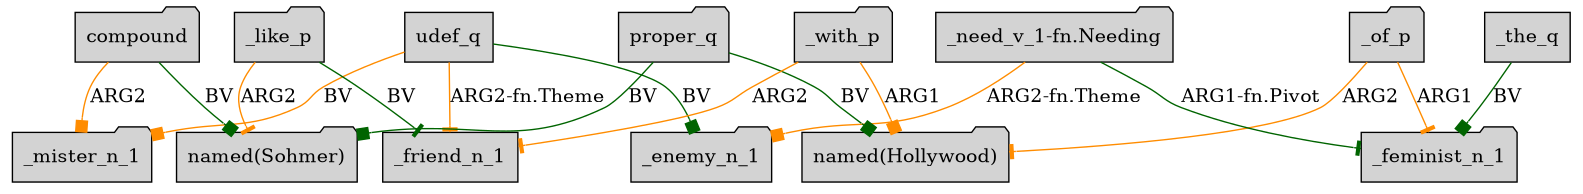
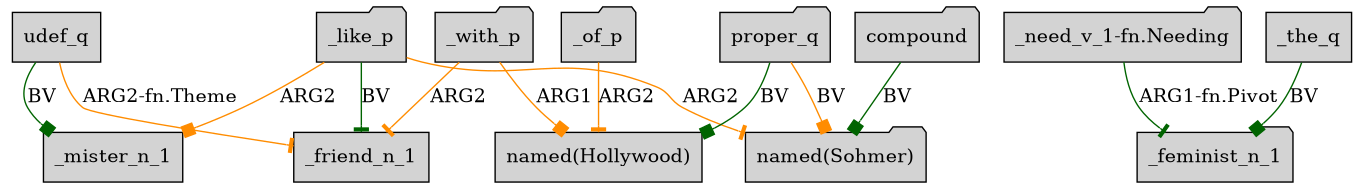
edge "compound" -> "_mister_n_1": now "_like_p" -> "_mister_n_1"
edge "_of_p" -> "_feminist_n_1": removed, label "ARG1"
edge "udef_q" -> "_mister_n_1": color darkorange -> darkgreen
edge "proper_q" -> "named(Sohmer)": color darkgreen -> darkorange
node "_mister_n_1": shape folder -> box
node "_enemy_n_1": removed
node "named(Hollywood)": shape folder -> box
